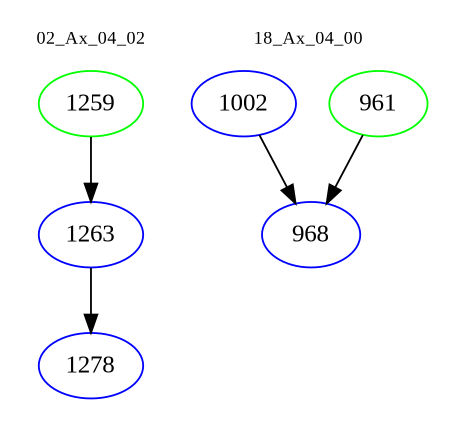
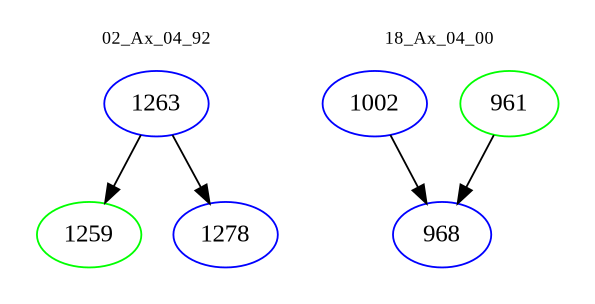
cluster "02_Ax_04_02": label "02_Ax_04_02" -> "02_Ax_04_92"
edge "1259" -> "1263": reversed
